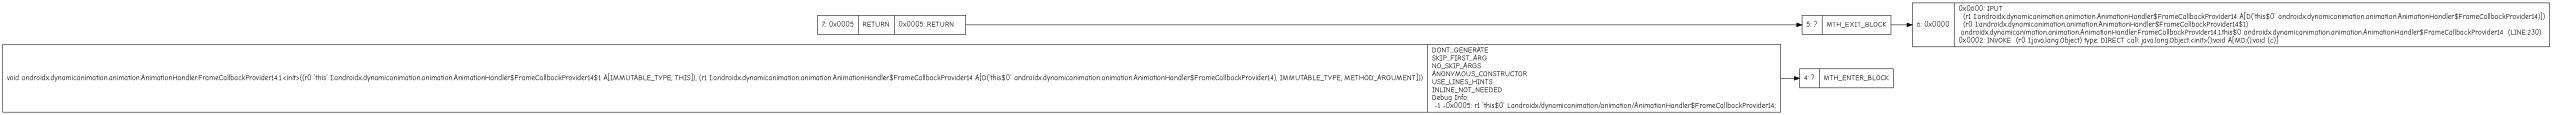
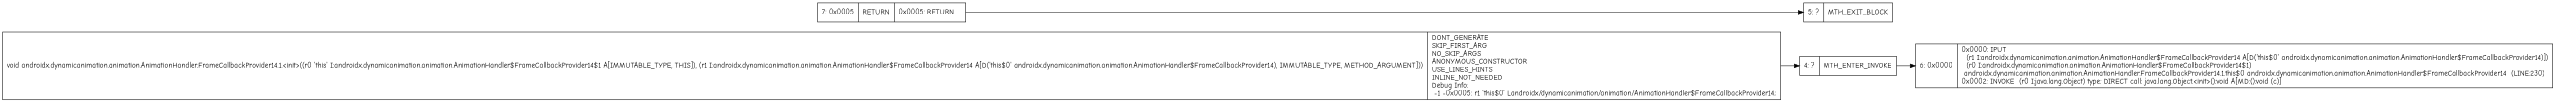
node "6: 0x0000": text "0x0600: IPUT" -> "0x0000: IPUT"
edge "5: ?" -> "6: 0x0000": now "4: ?" -> "6: 0x0000"
node "4: ?": text "MTH_ENTER_BLOCK" -> "MTH_ENTER_INVOKE"
